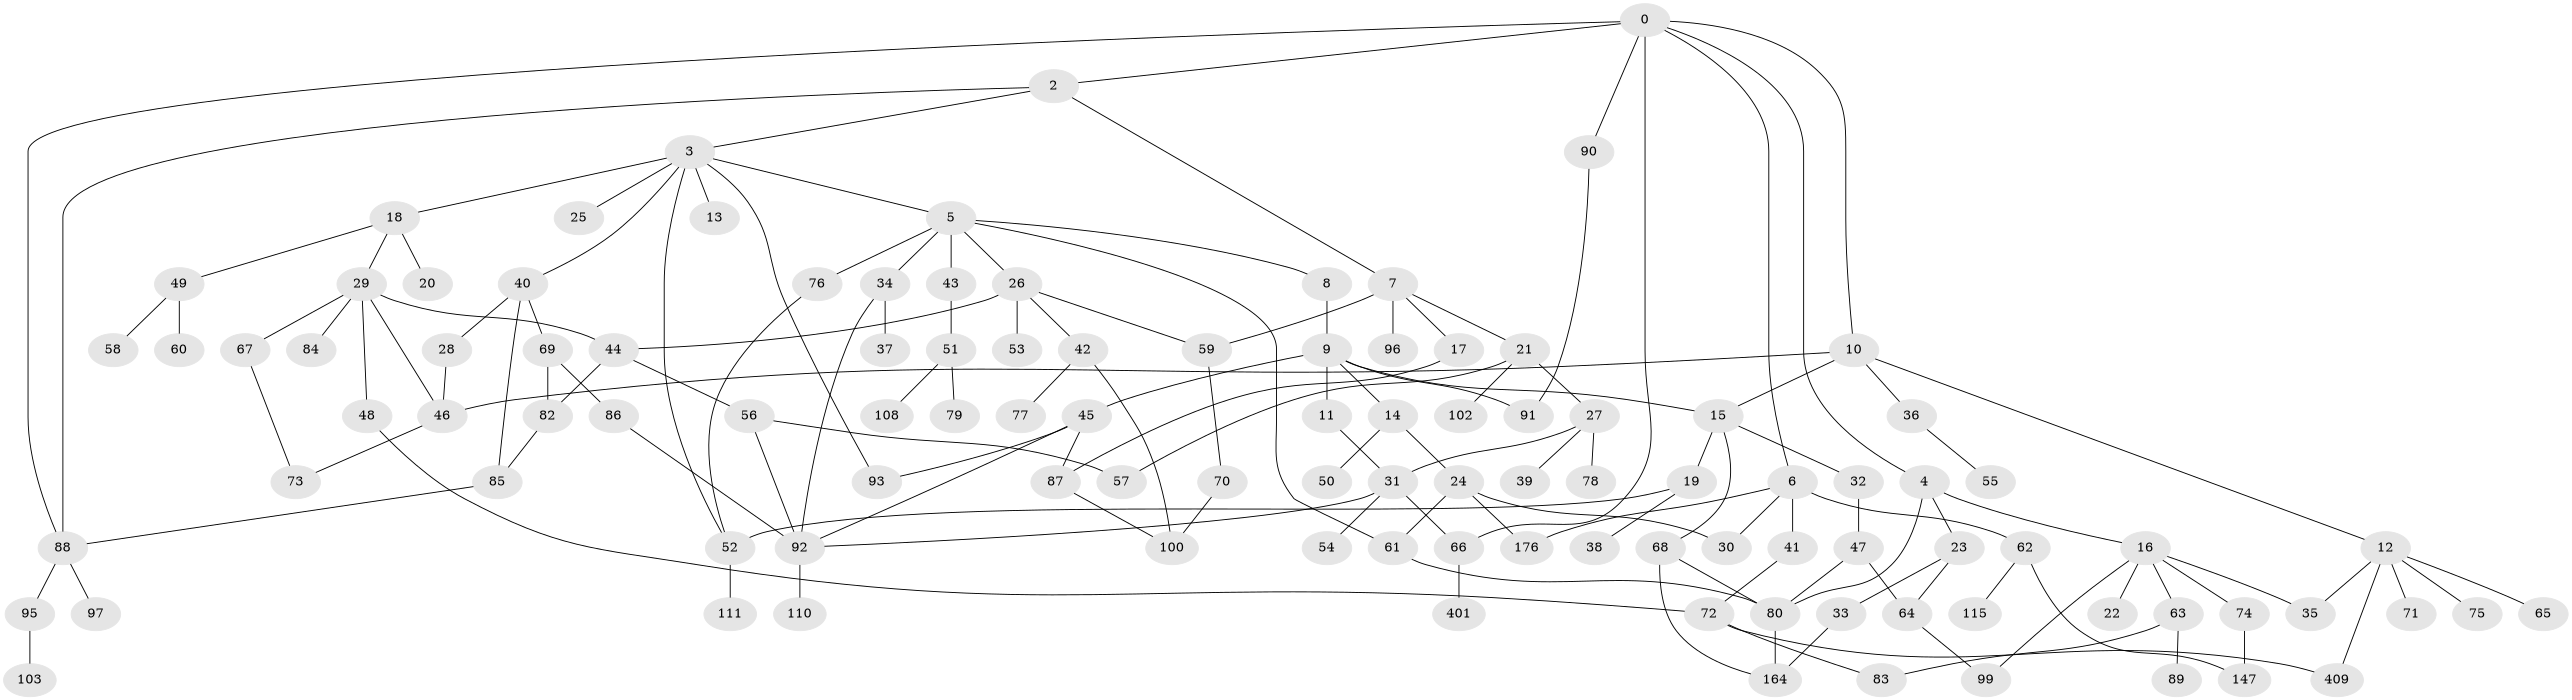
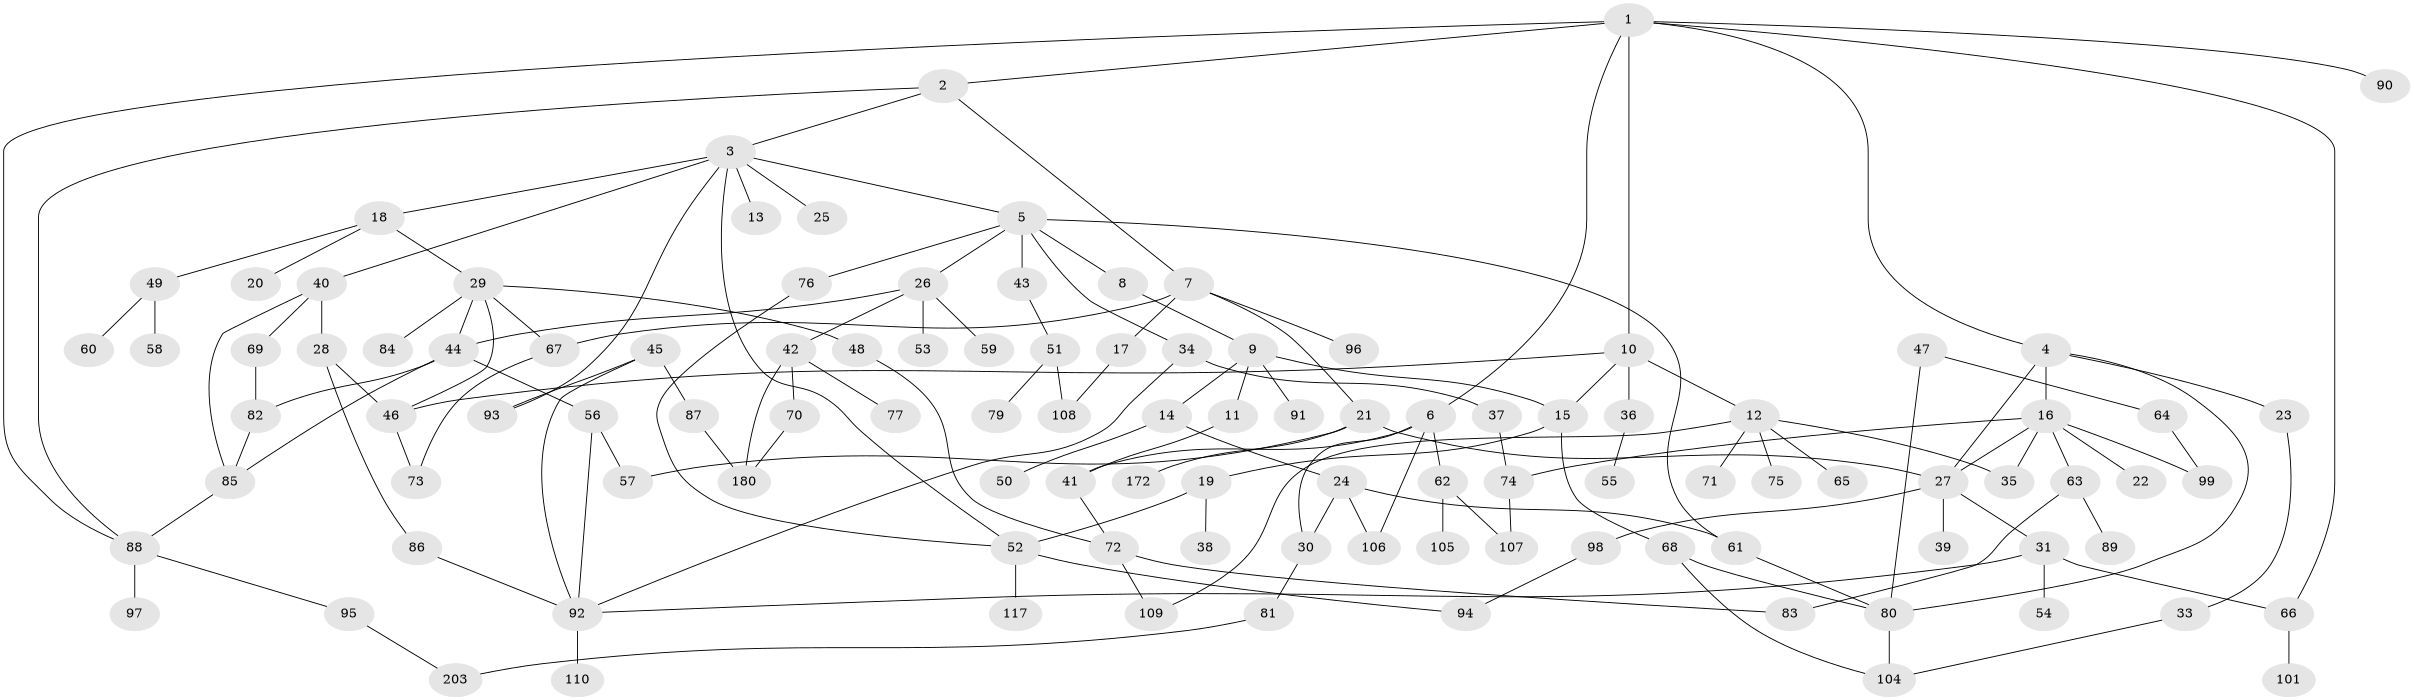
node "0": label "0" -> "1"
edge "90" -- "91": removed
edge "7" -- "59": now "7" -- "67"
edge "9" -- "45": removed
edge "69" -- "86": now "28" -- "86"
edge "17" -- "87": now "17" -- "108"
edge "4" -- "27": added
edge "44" -- "85": added
edge "59" -- "70": now "42" -- "70"
node "102": label "102" -> "172"
edge "11" -- "31": now "11" -- "41"
edge "37" -- "74": added
edge "16" -- "27": added
node "78": label "78" -> "98"
node "32": removed
node "100": label "100" -> "180"
node "176": label "176" -> "106"
edge "23" -- "64": removed
node "111": label "111" -> "117"
node "81": added
node "401": label "401" -> "101"
node "94": added
node "115": label "115" -> "105"
node "103": label "103" -> "203"
node "164": label "164" -> "104"
node "147": label "147" -> "107"
node "409": label "409" -> "109"
